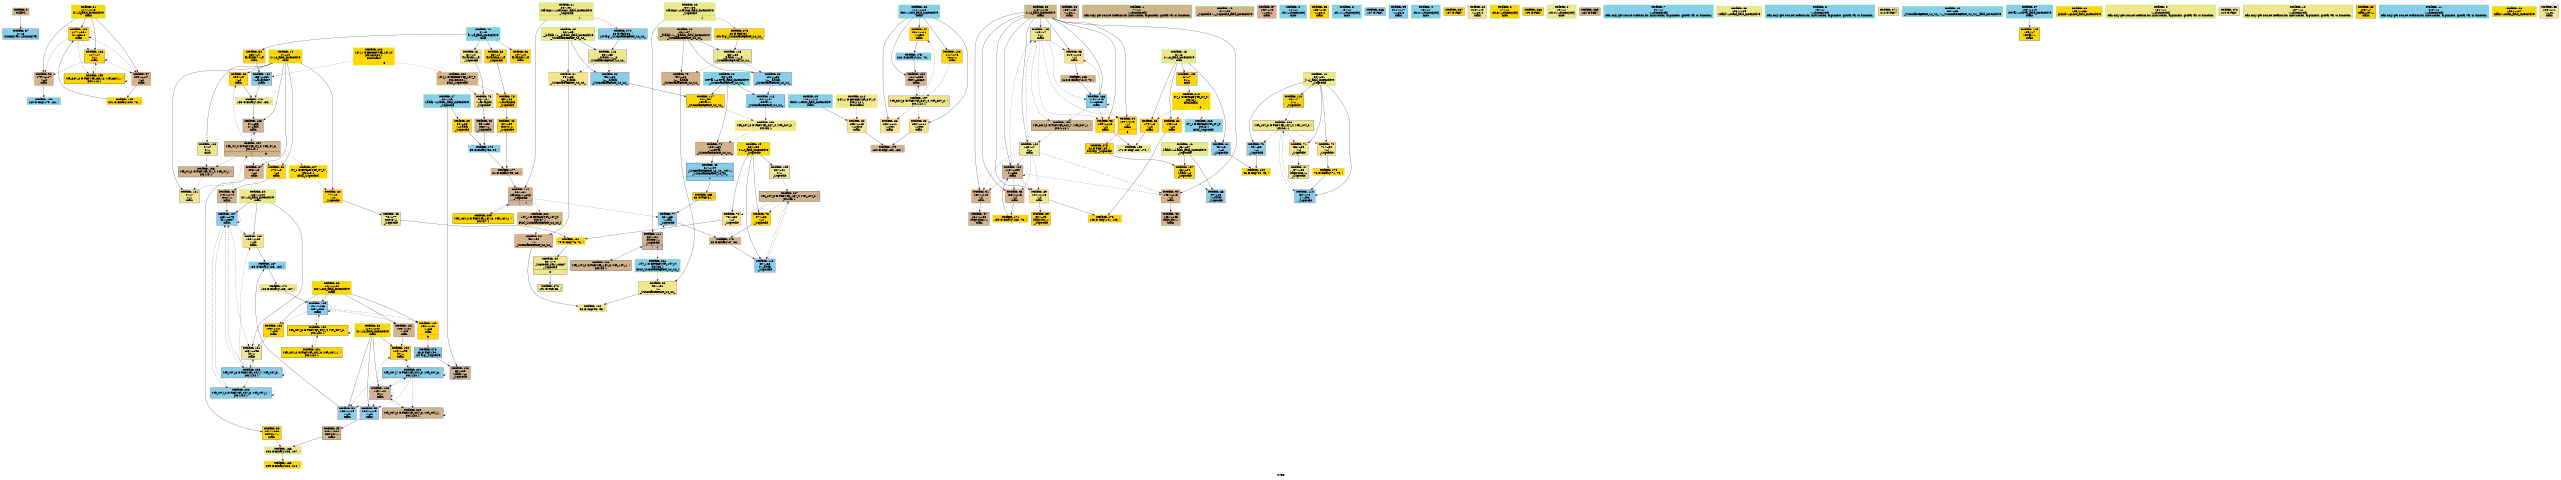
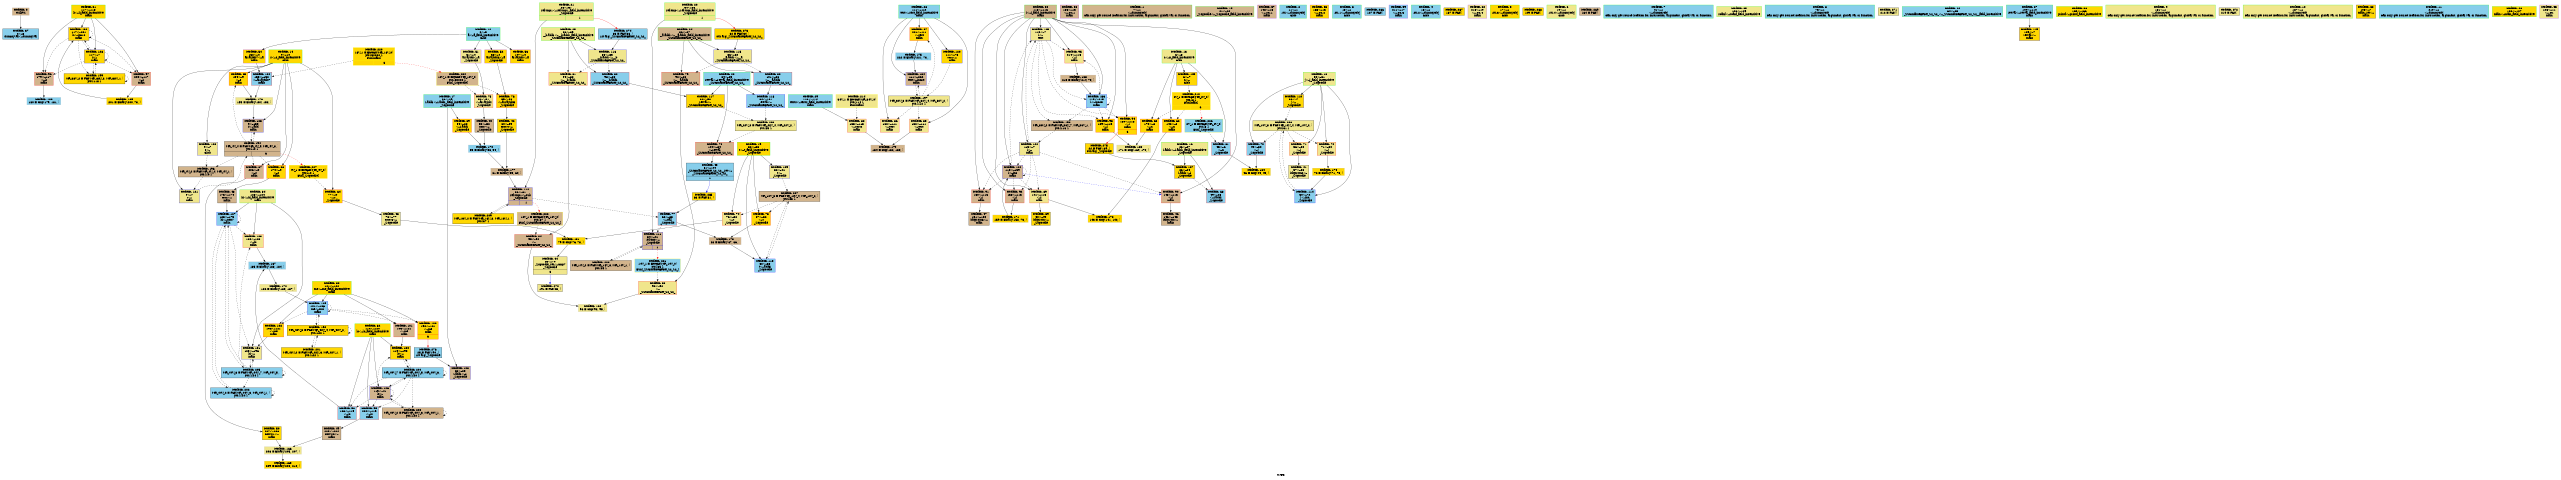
node "NodeID: 125": text "main" -> "test"
edge "NodeID: 128" -> "NodeID: 132": added
node "NodeID: 203": color yellow -> black
edge "NodeID: 206" -> "NodeID: 72": color red -> black
edge "NodeID: 111" -> "NodeID: 77": reversed
